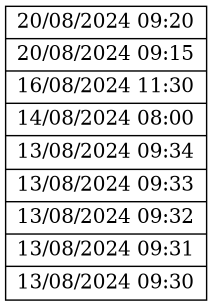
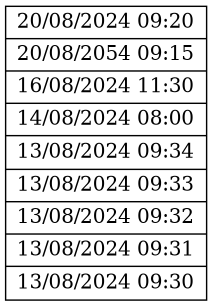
node "20/08/2024 09:20": text "20/08/2024 09:15" -> "20/08/2054 09:15"
